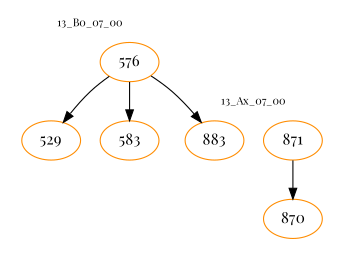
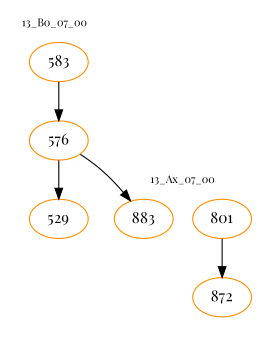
edge "576" -> "583": reversed
node "871": label "871" -> "801"
node "870": label "870" -> "872"
